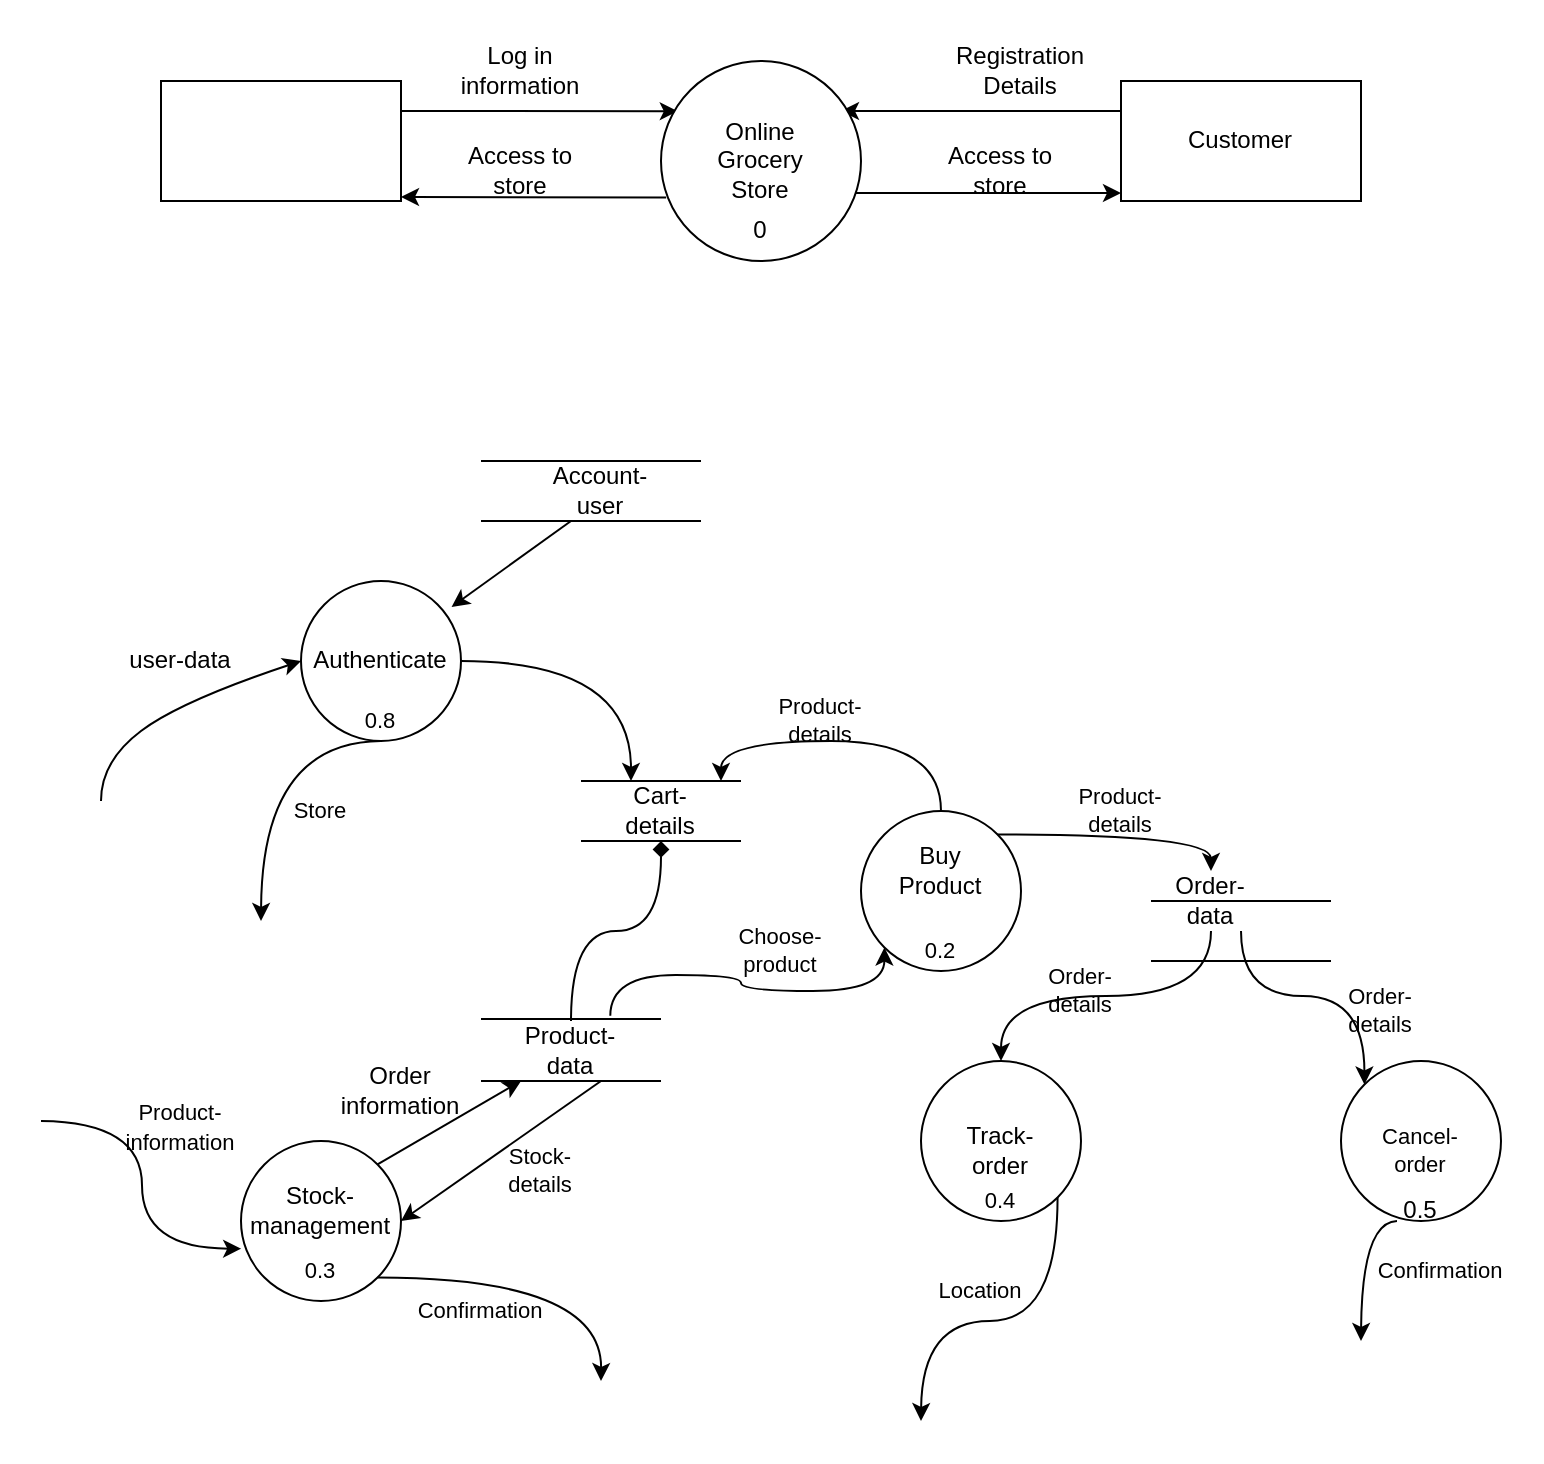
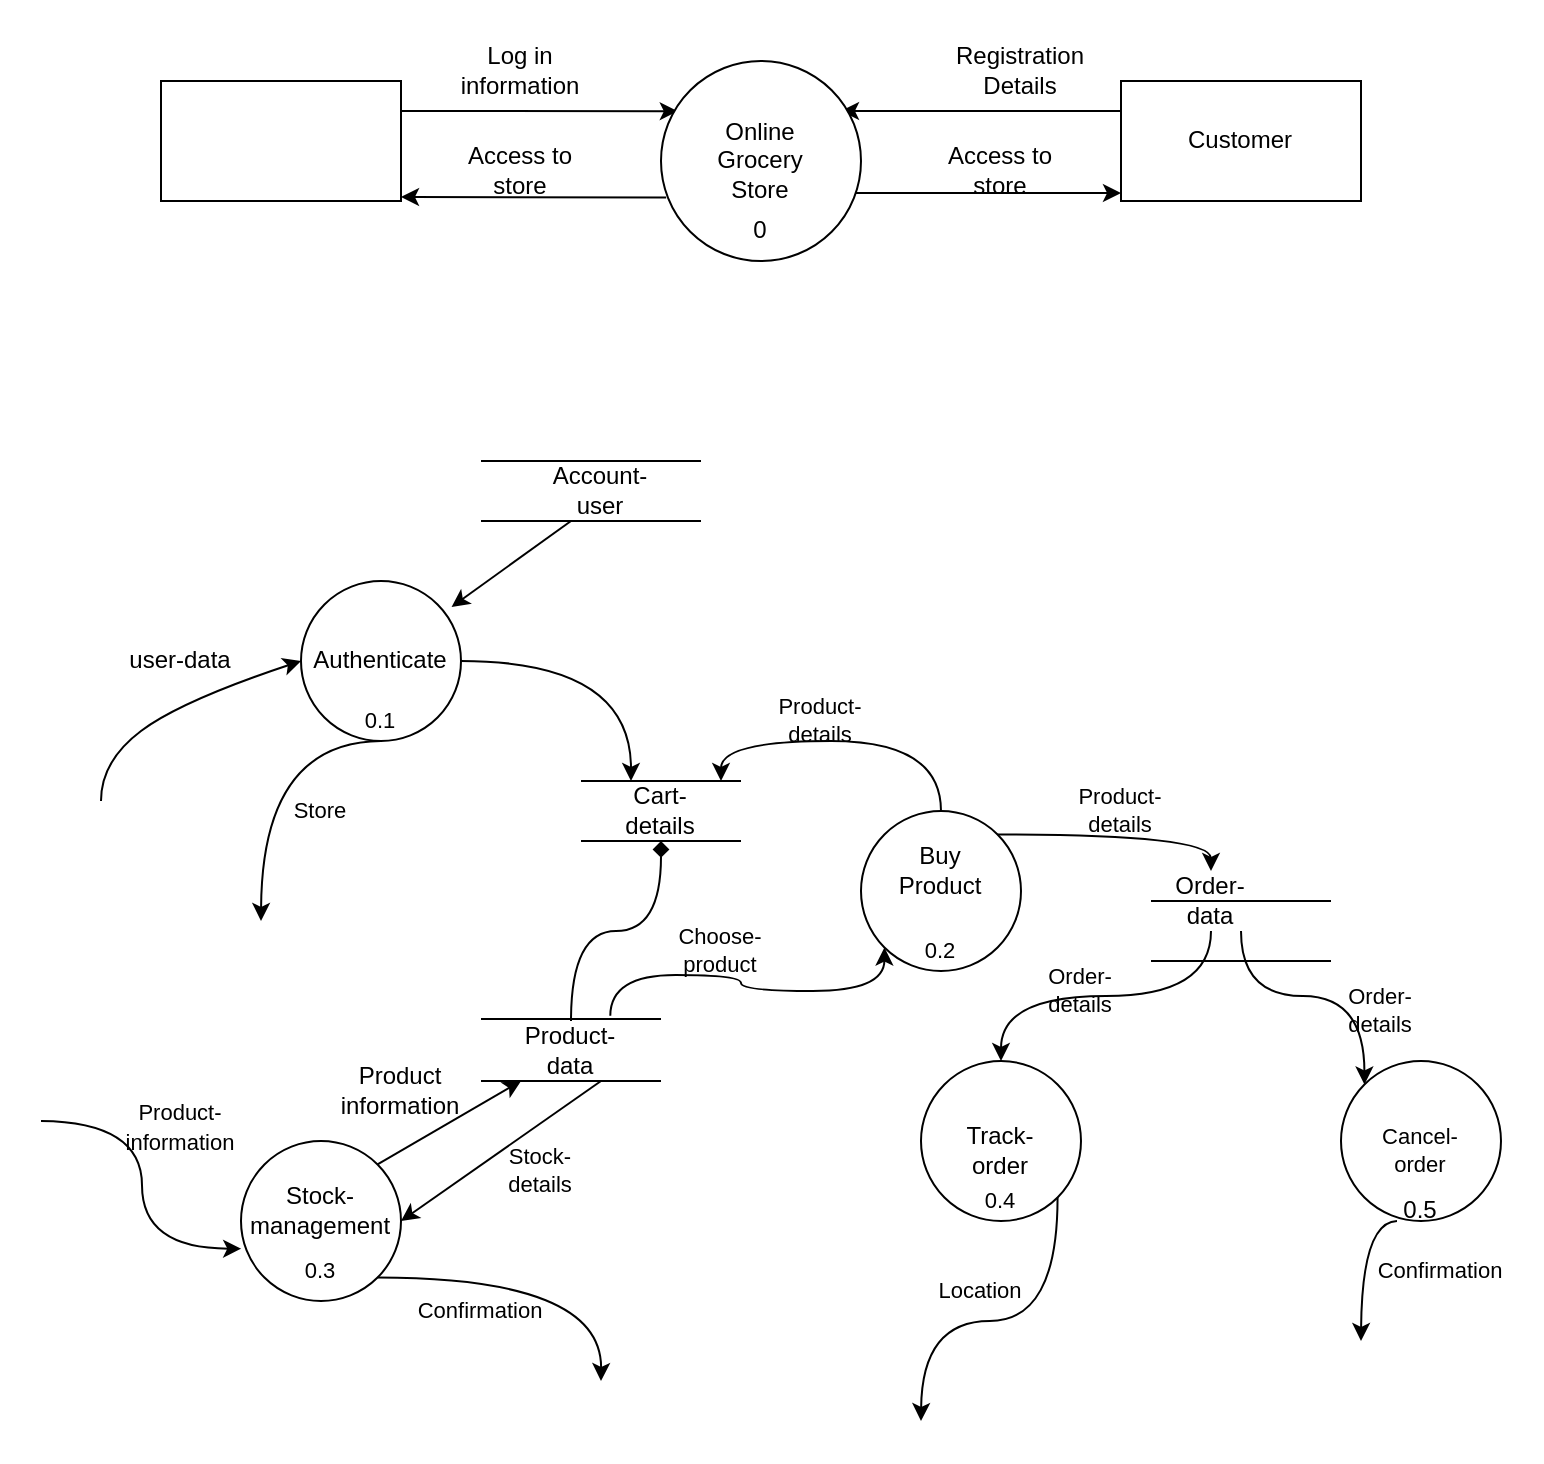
node "0.8": label "0.8" -> "0.1"
node "Choose-product": moved (781, 951) -> (721, 951)
node "Order information": label "Order information" -> "Product information"
